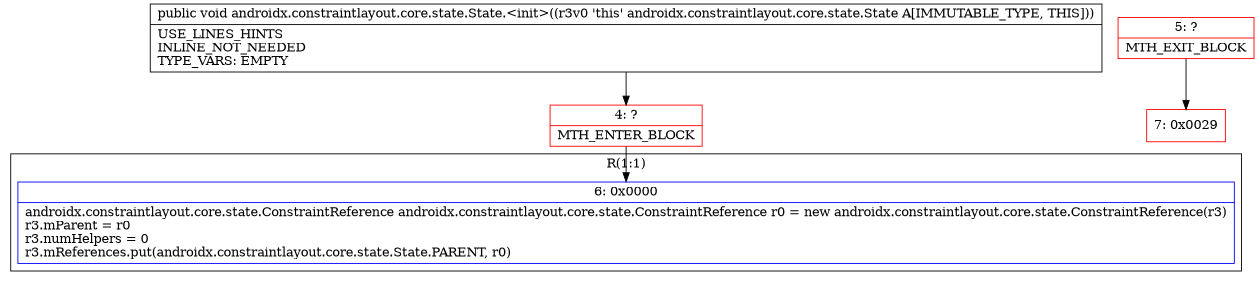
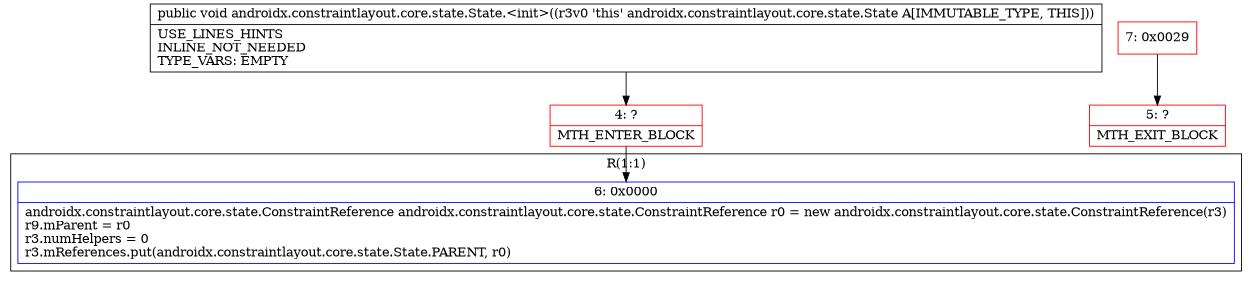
edge "5: ?" -> "7: 0x0029": reversed
node "6: 0x0000": text "r3.mParent = r0" -> "r9.mParent = r0"
